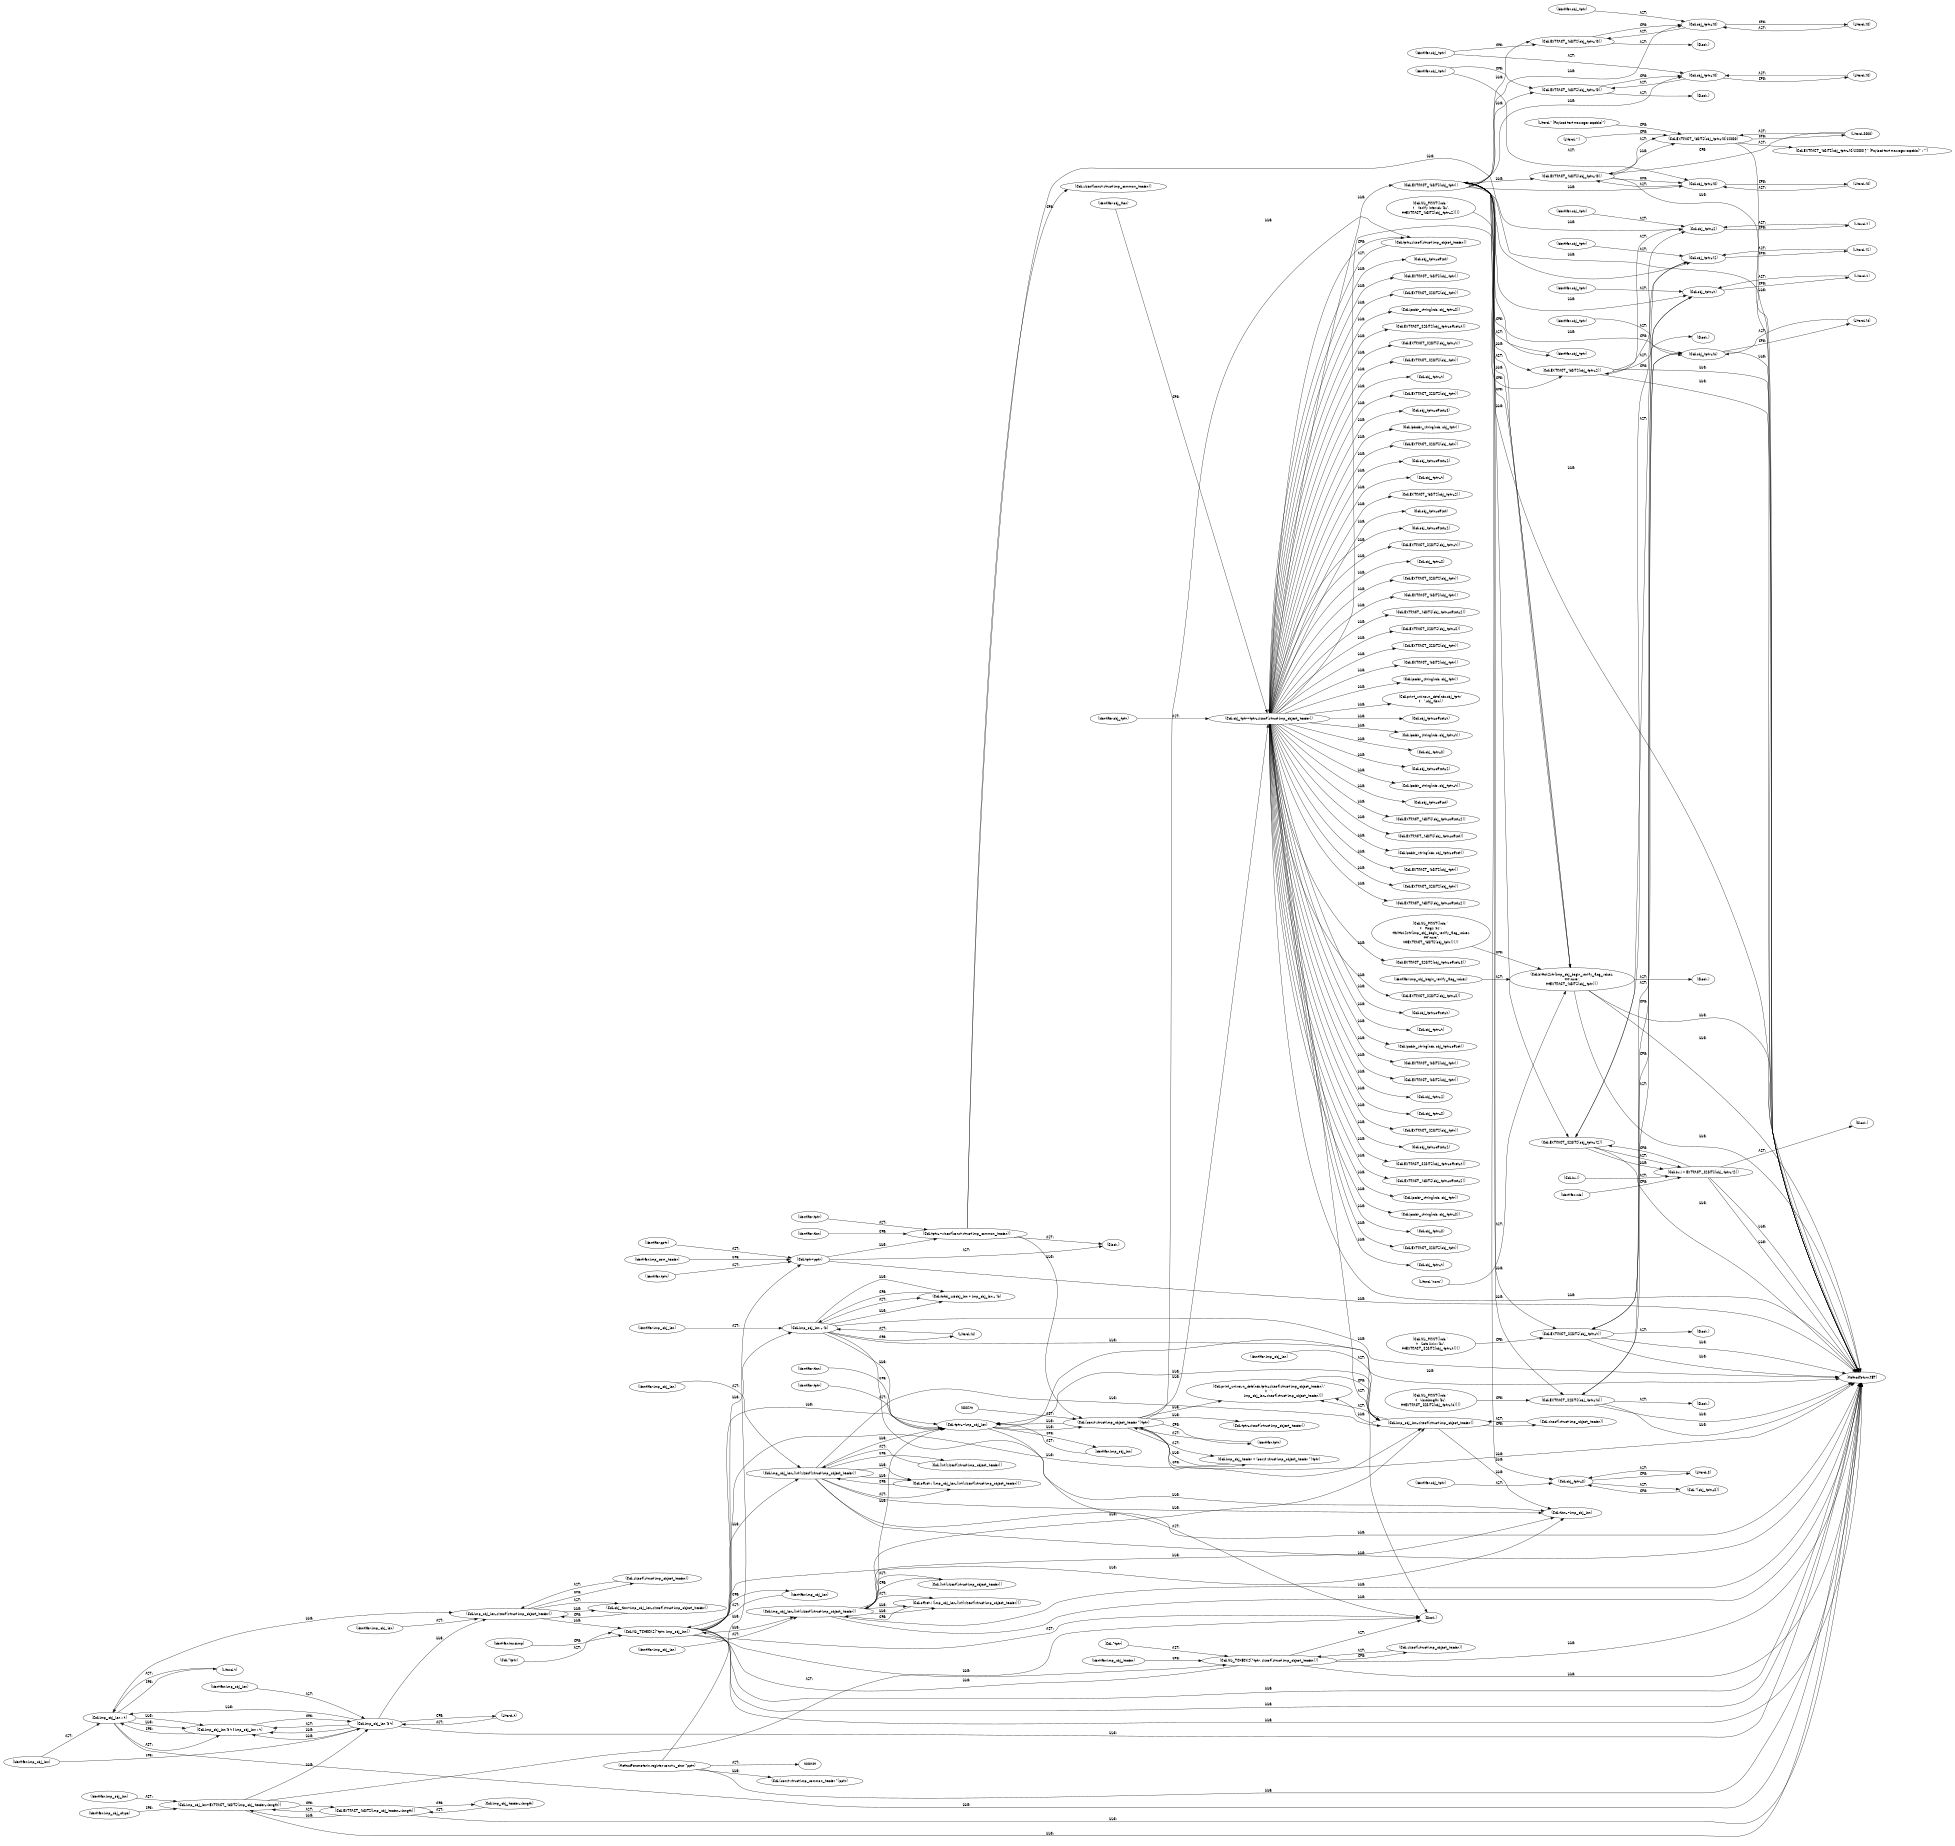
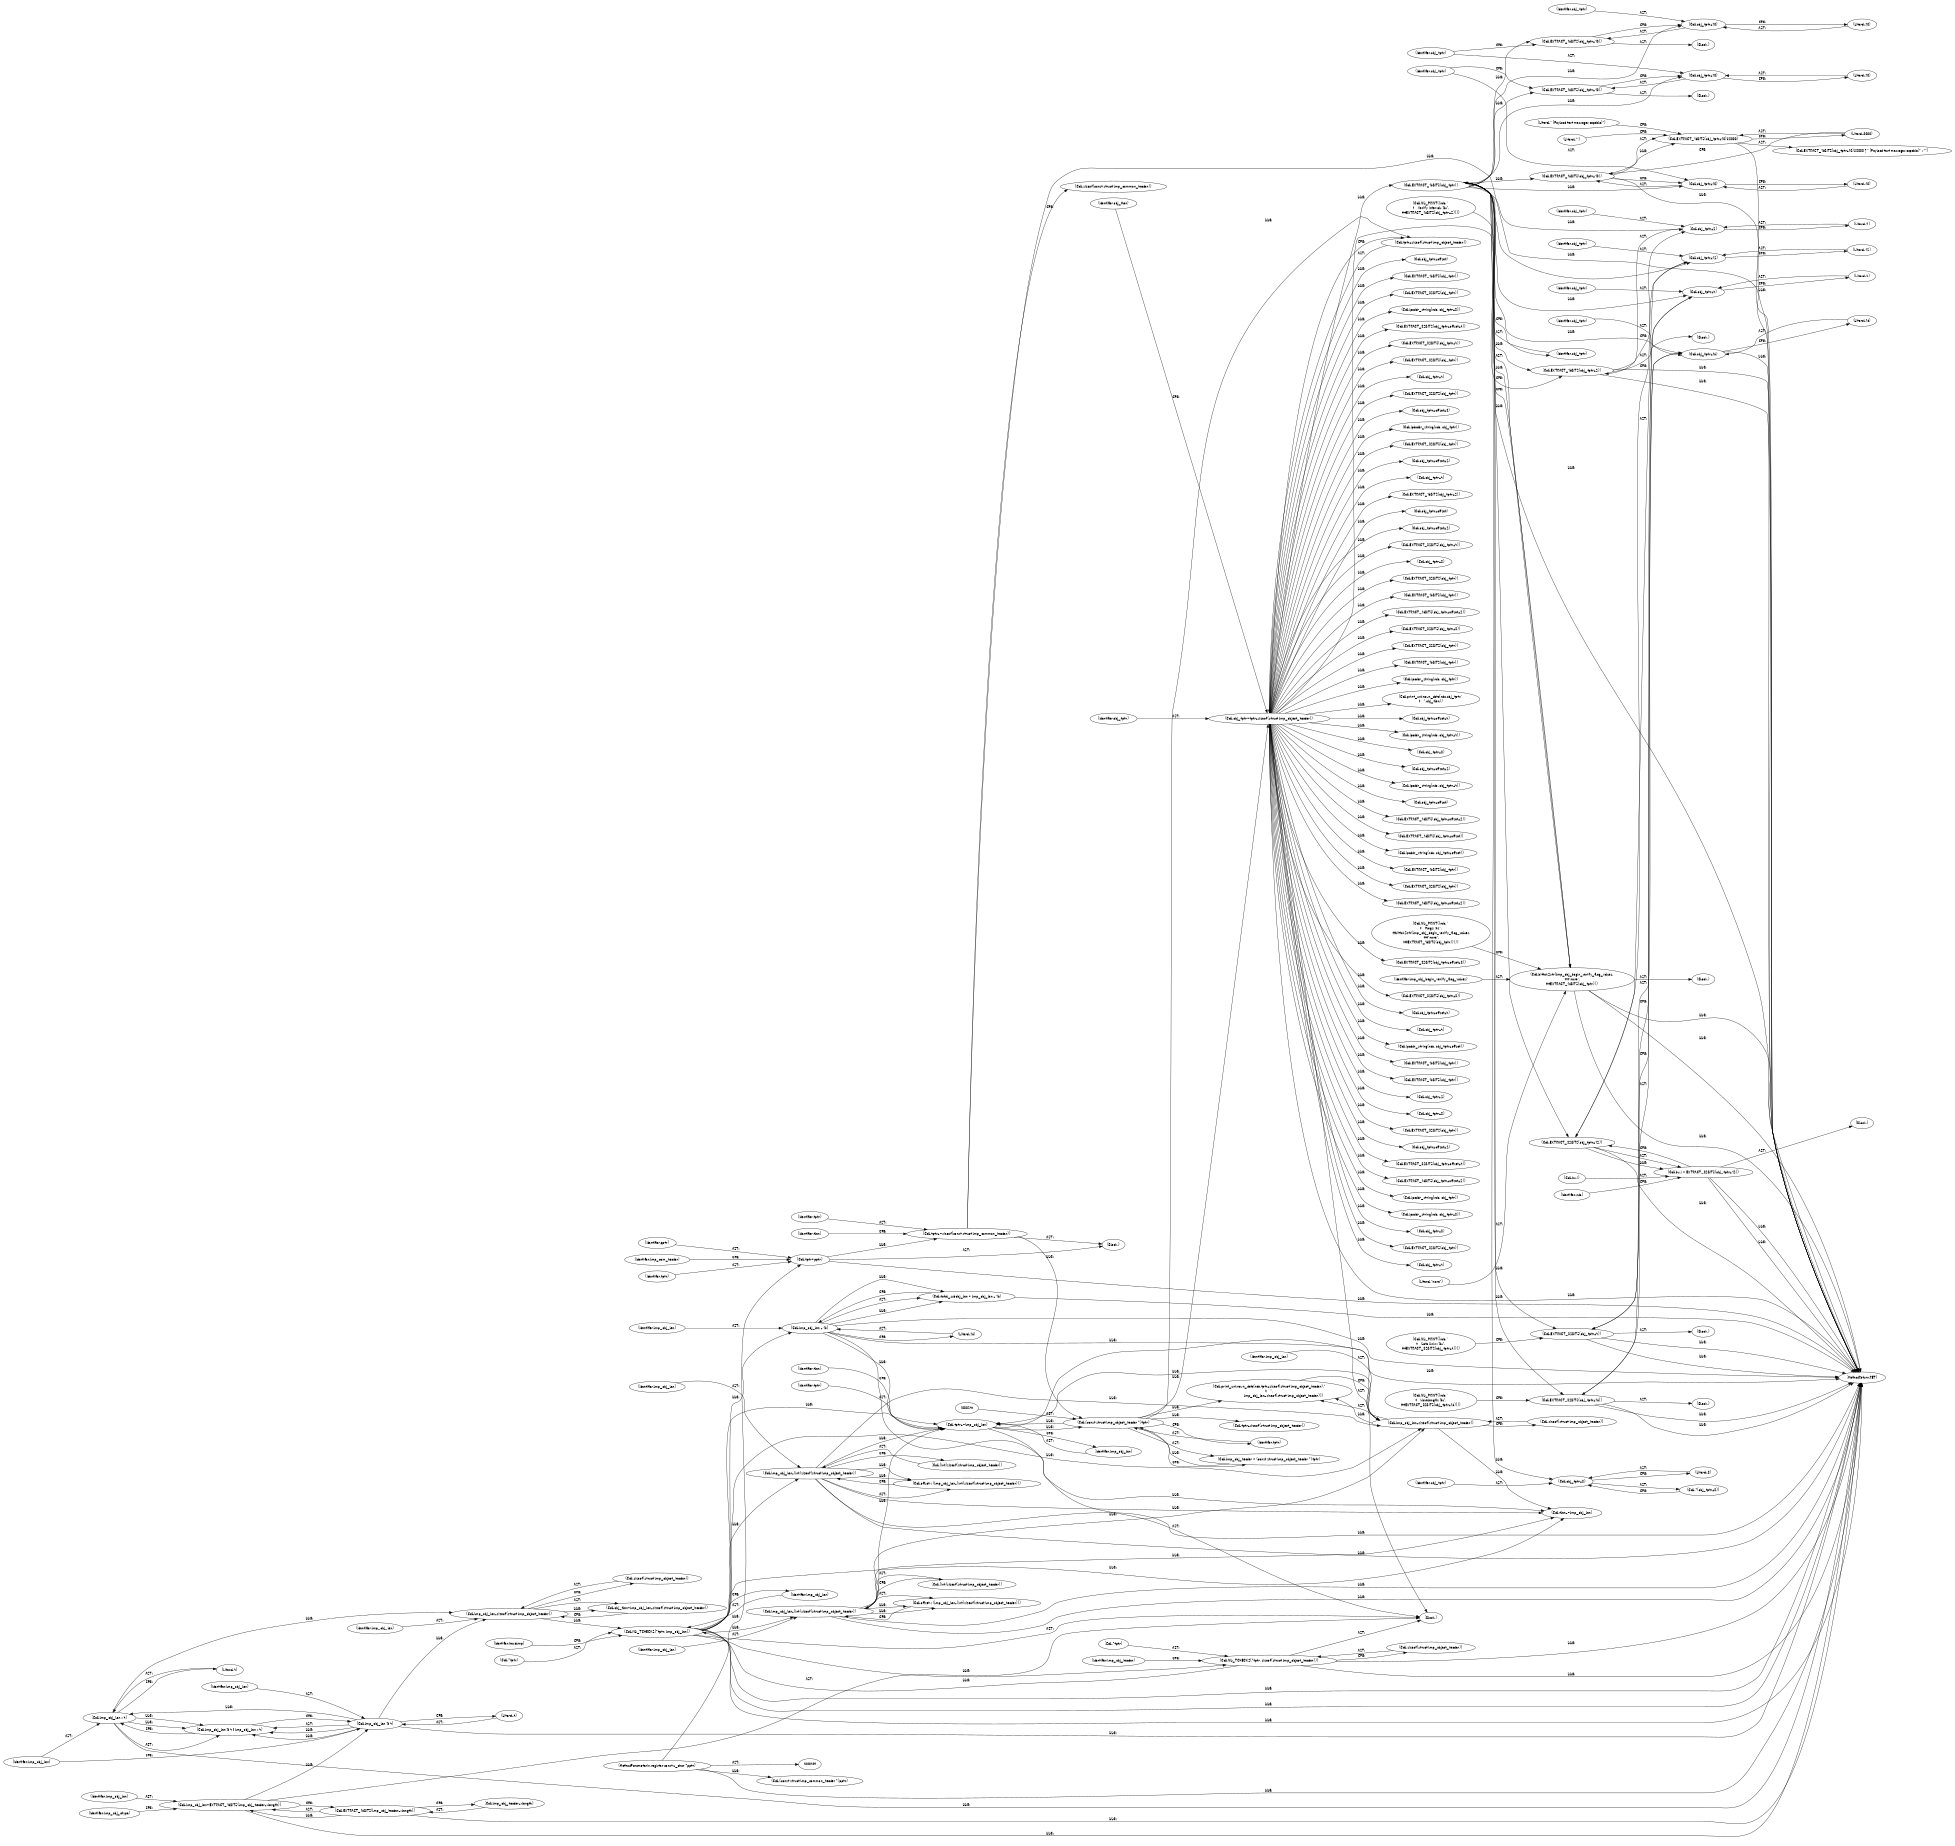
edge "(Call,(const struct lmp_object_header *)tptr)" -> "(MethodReturn,RET)": now "(Call,total_subobj_len = lmp_obj_len - 16)" -> "(MethodReturn,RET)"
